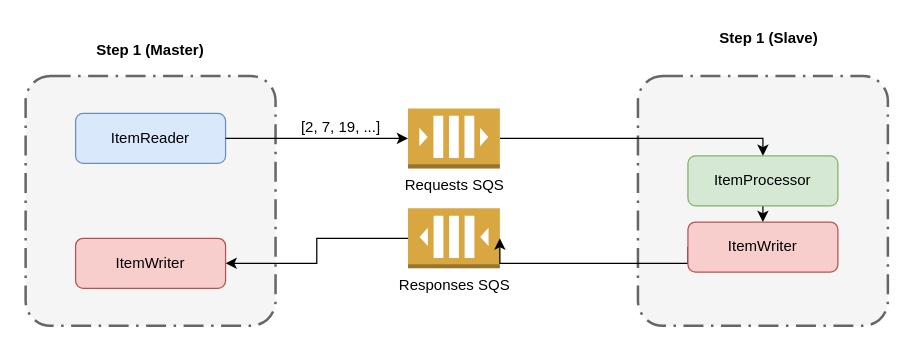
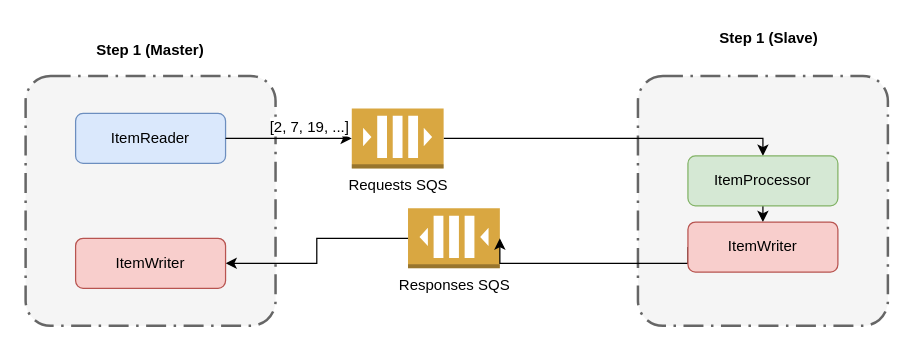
node "Requests SQS": moved (454, 138) -> (398, 138)
